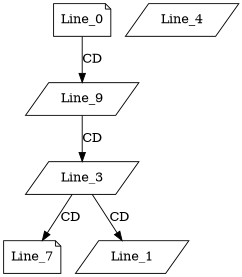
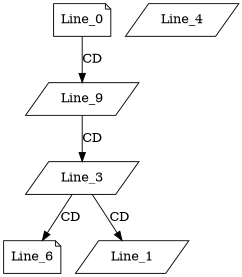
node "Line_7": label "Line_7" -> "Line_6"
